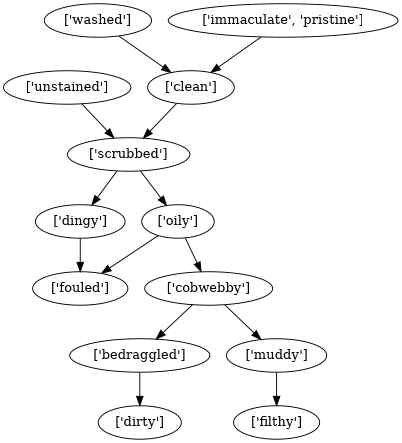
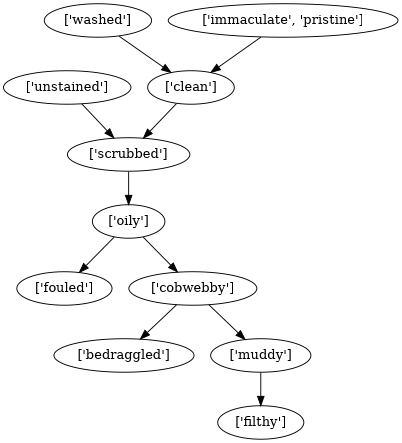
node "['dingy']": removed
node "['dirty']": removed
